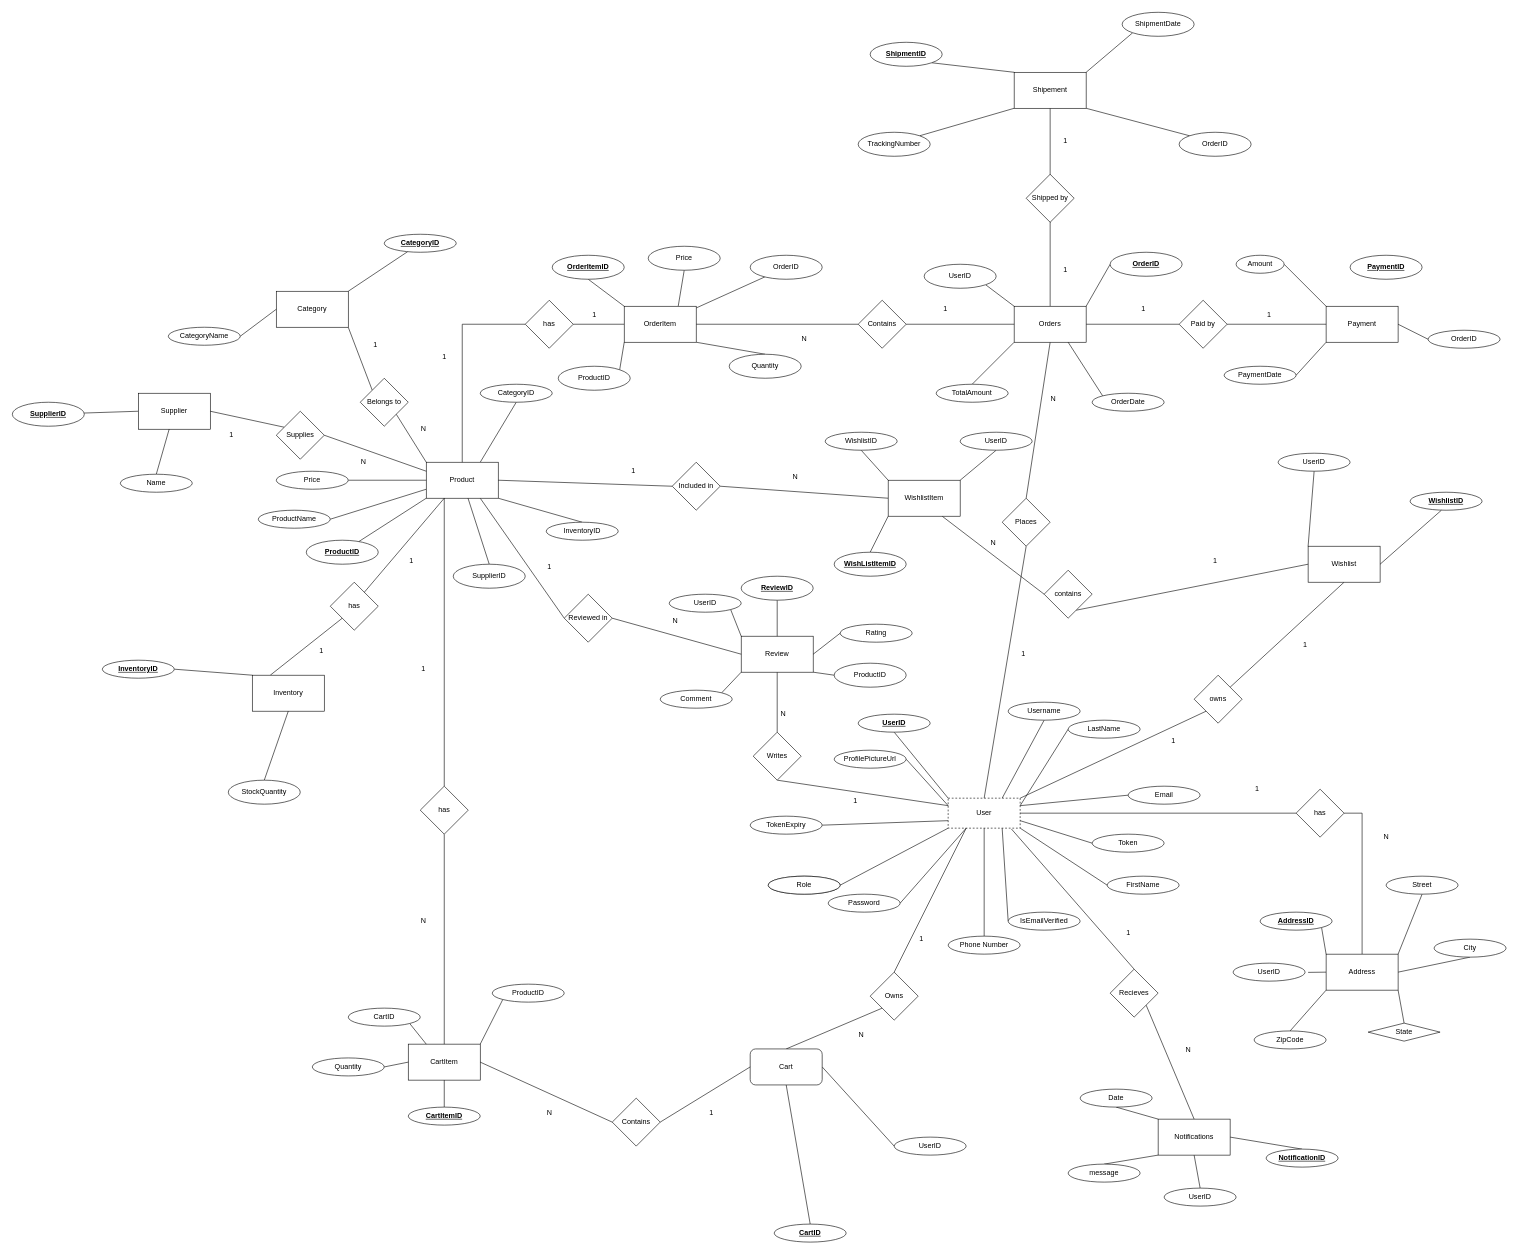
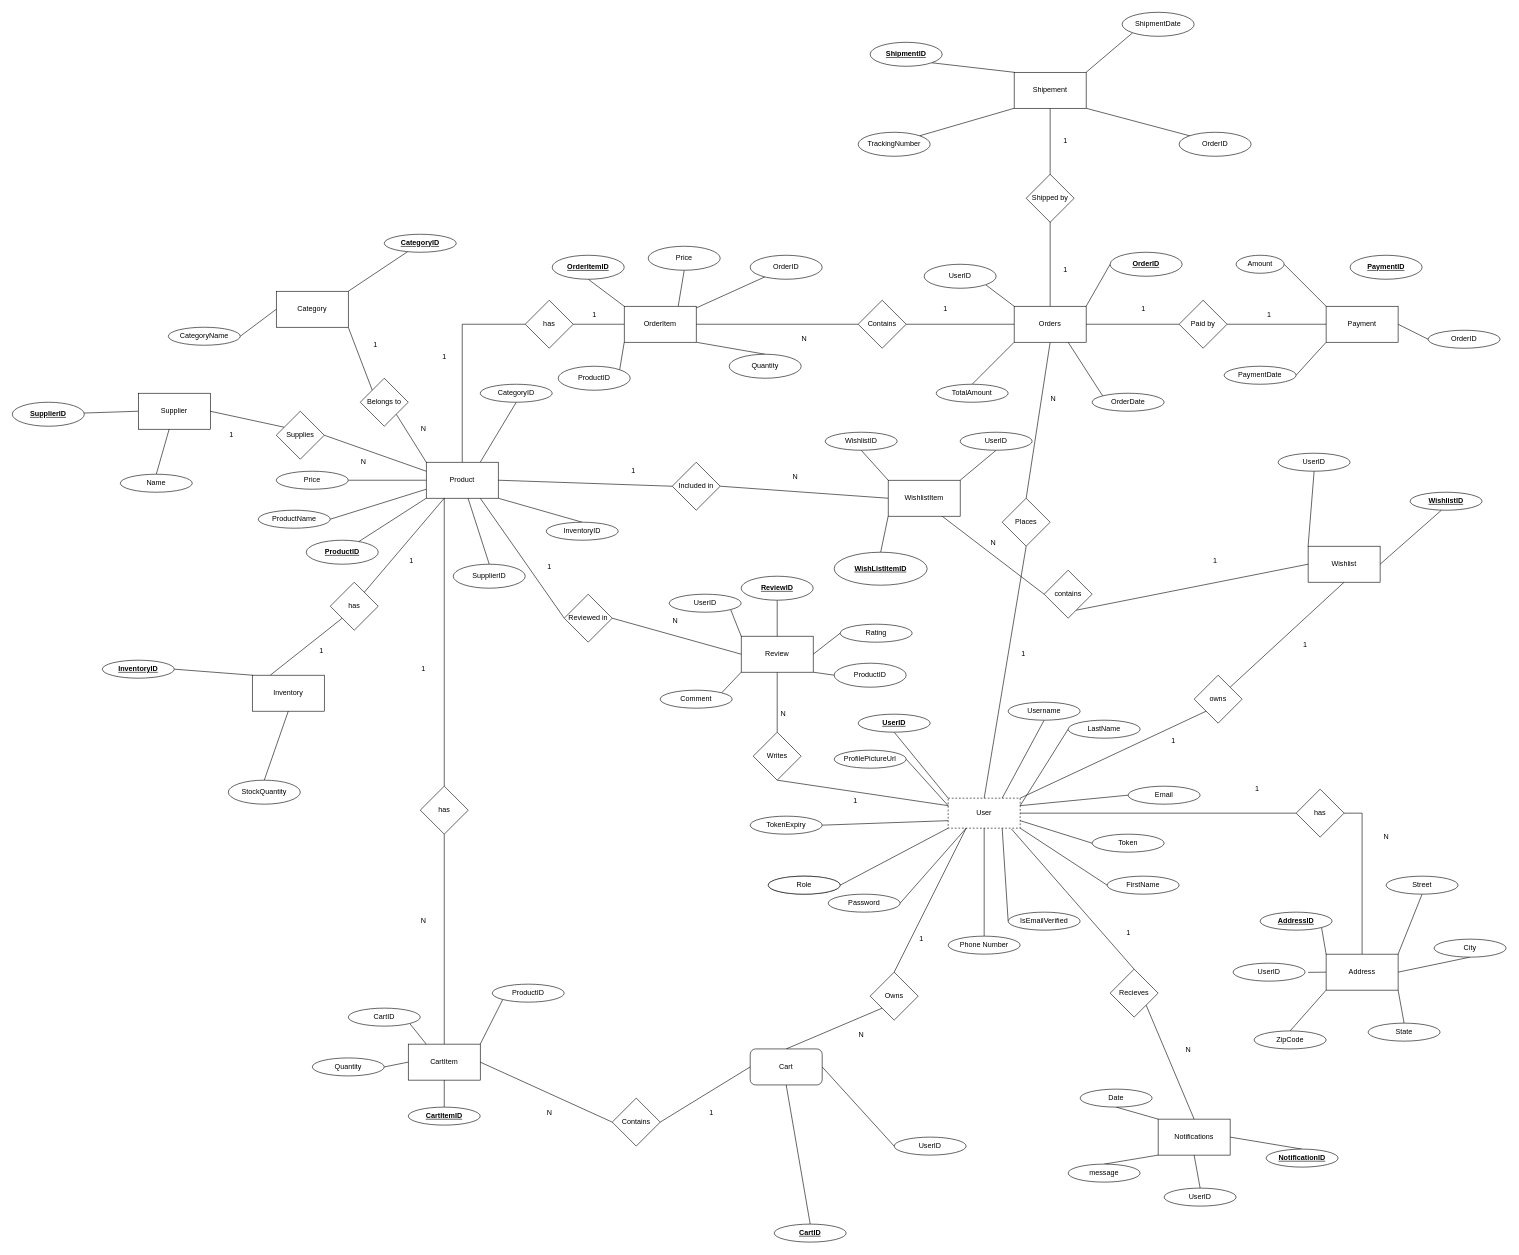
node "WishListItemID": size 72x24 -> 93x33
node "State": shape diamond -> ellipse
